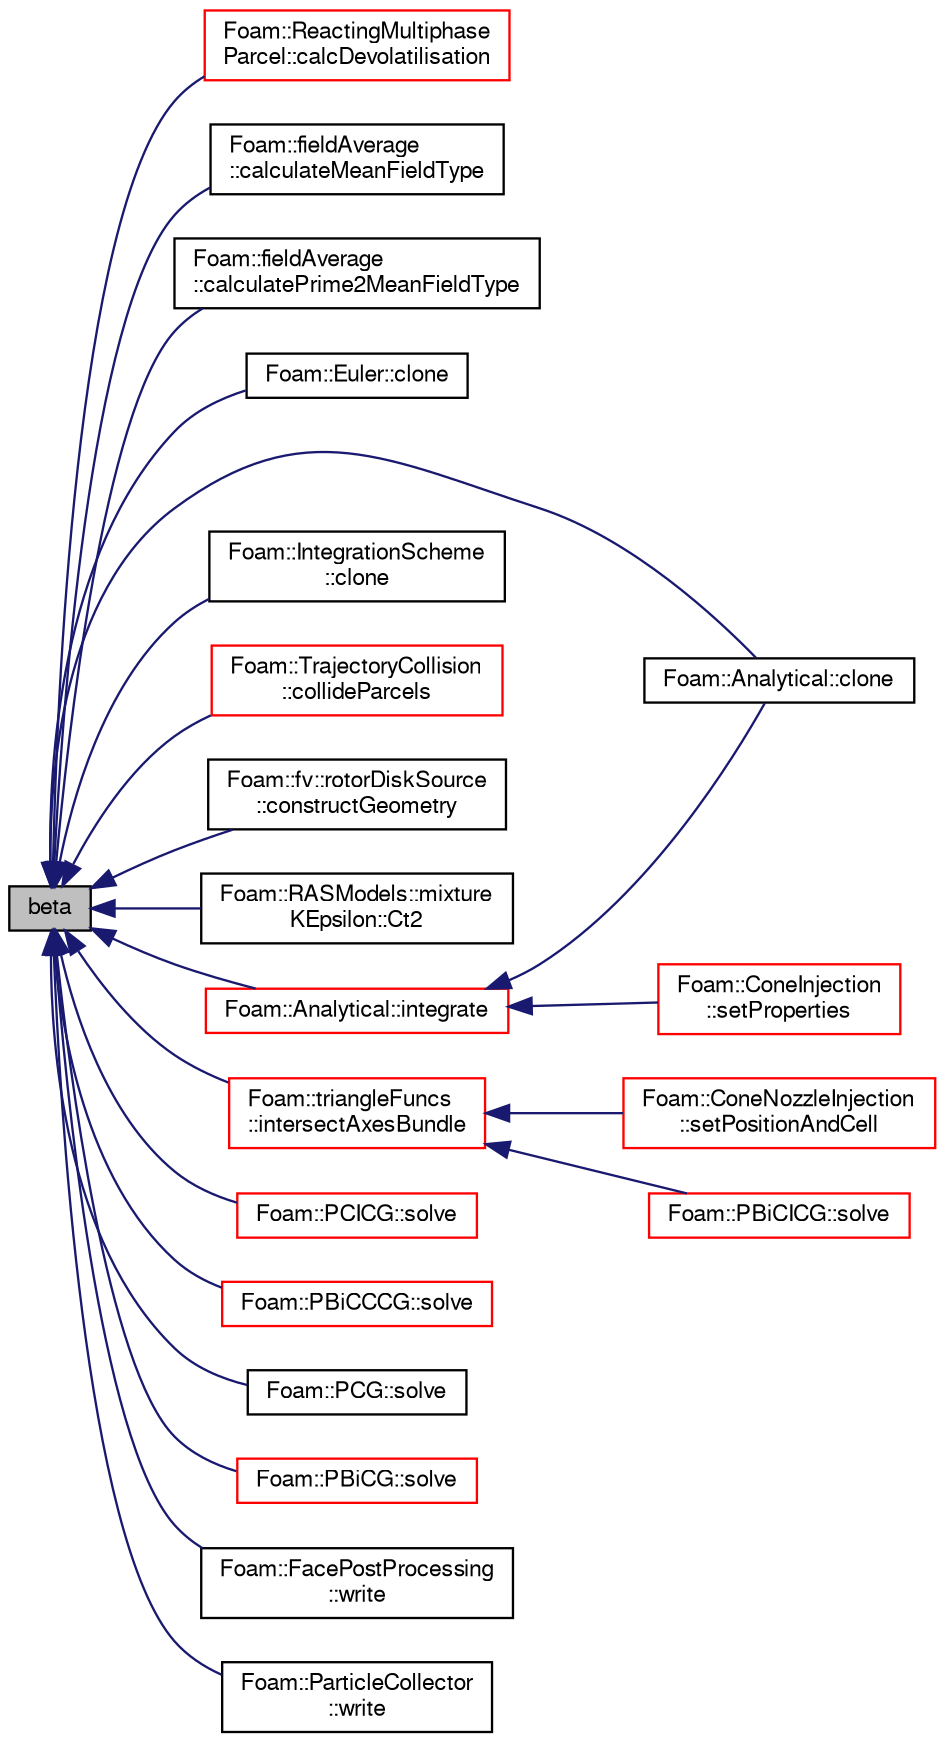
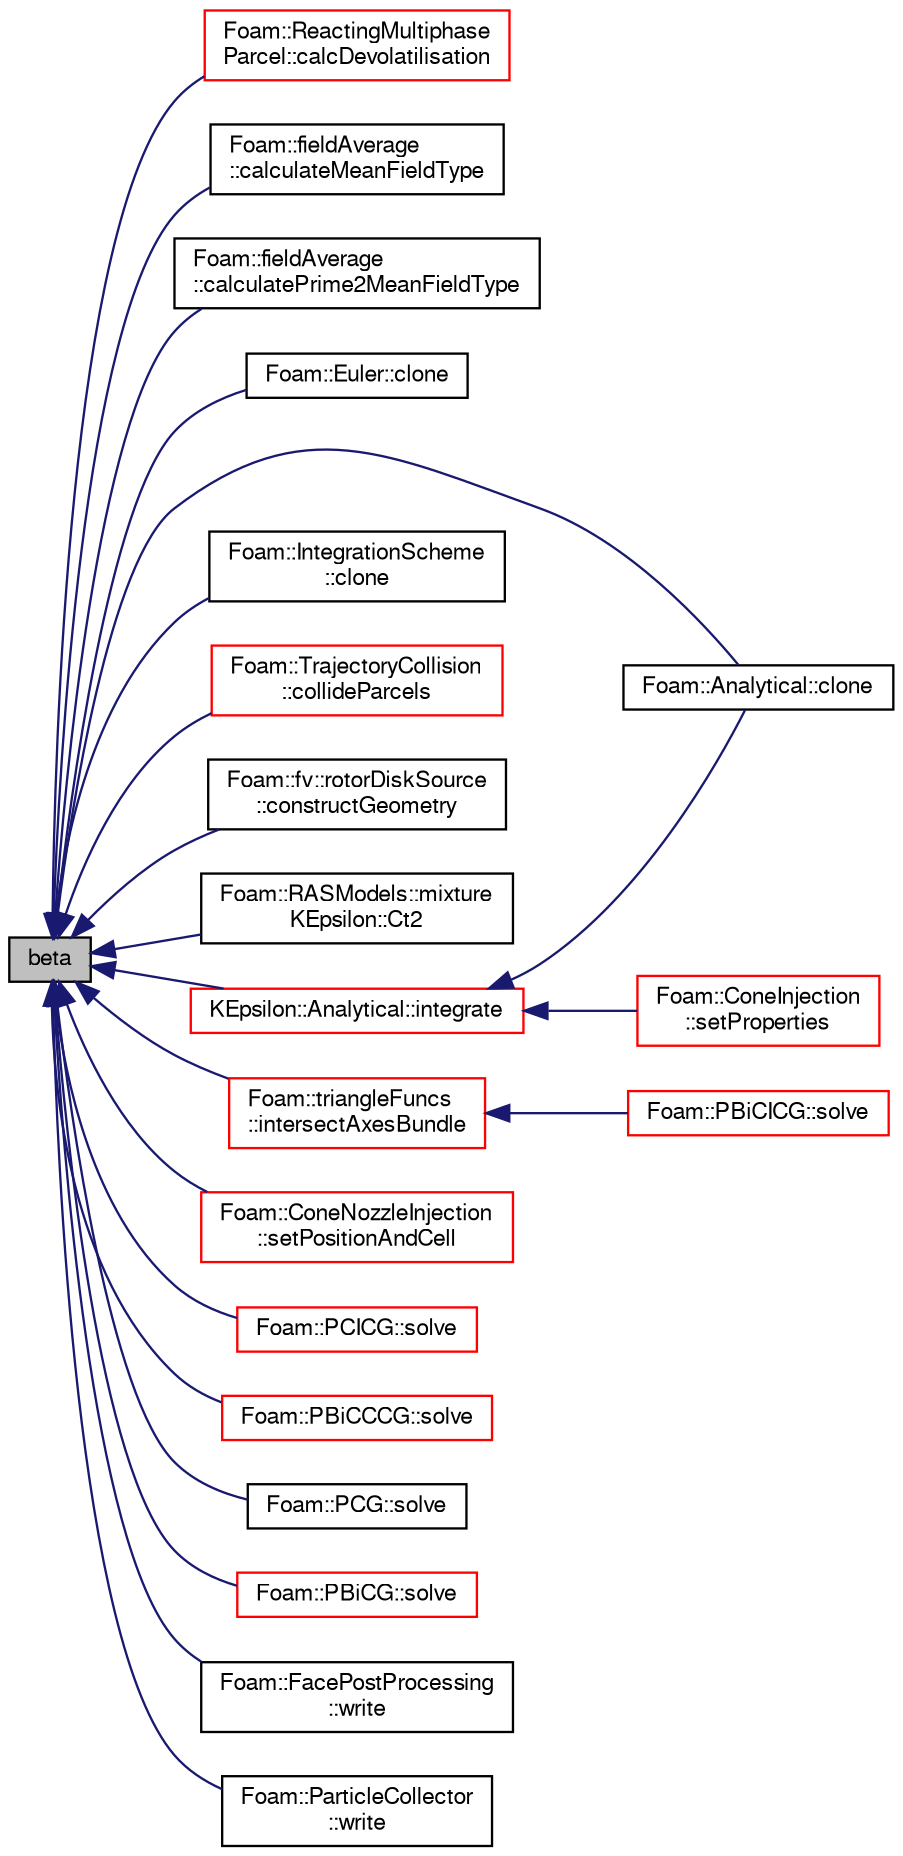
node "Foam::Analytical::integrate": label "Foam::Analytical::integrate" -> "KEpsilon::Analytical::integrate"
edge "Foam::ConeNozzleInjection ::setPositionAndCell" -> "Foam::triangleFuncs ::intersectAxesBundle": now "Foam::ConeNozzleInjection ::setPositionAndCell" -> "beta"
